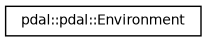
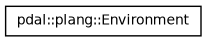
node "pdal::pdal::Environment": label "pdal::pdal::Environment" -> "pdal::plang::Environment"
